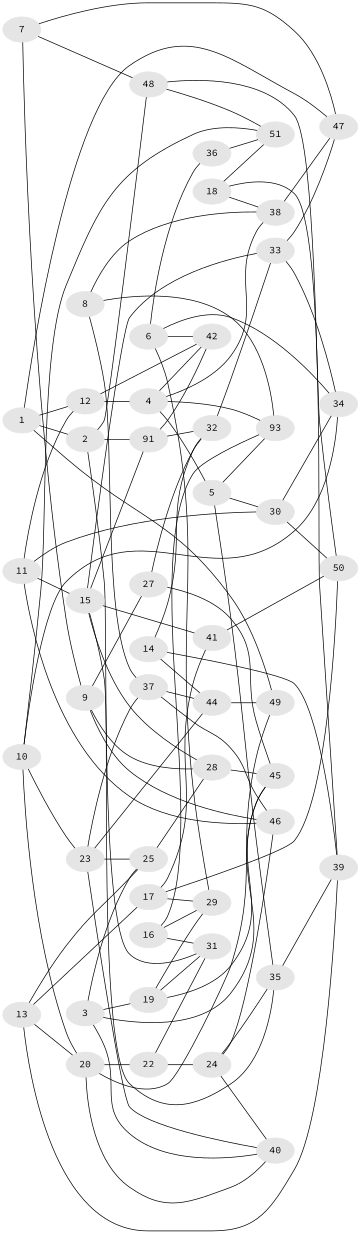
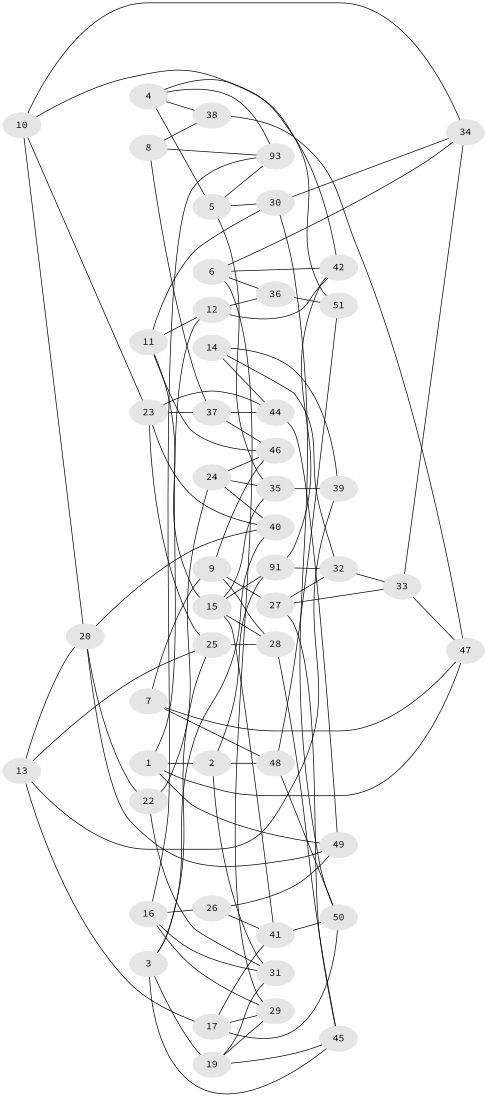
node "18": removed
edge "33" -- "15": now "33" -- "27"
edge "12" -- "4": now "12" -- "36"
node "26": added
